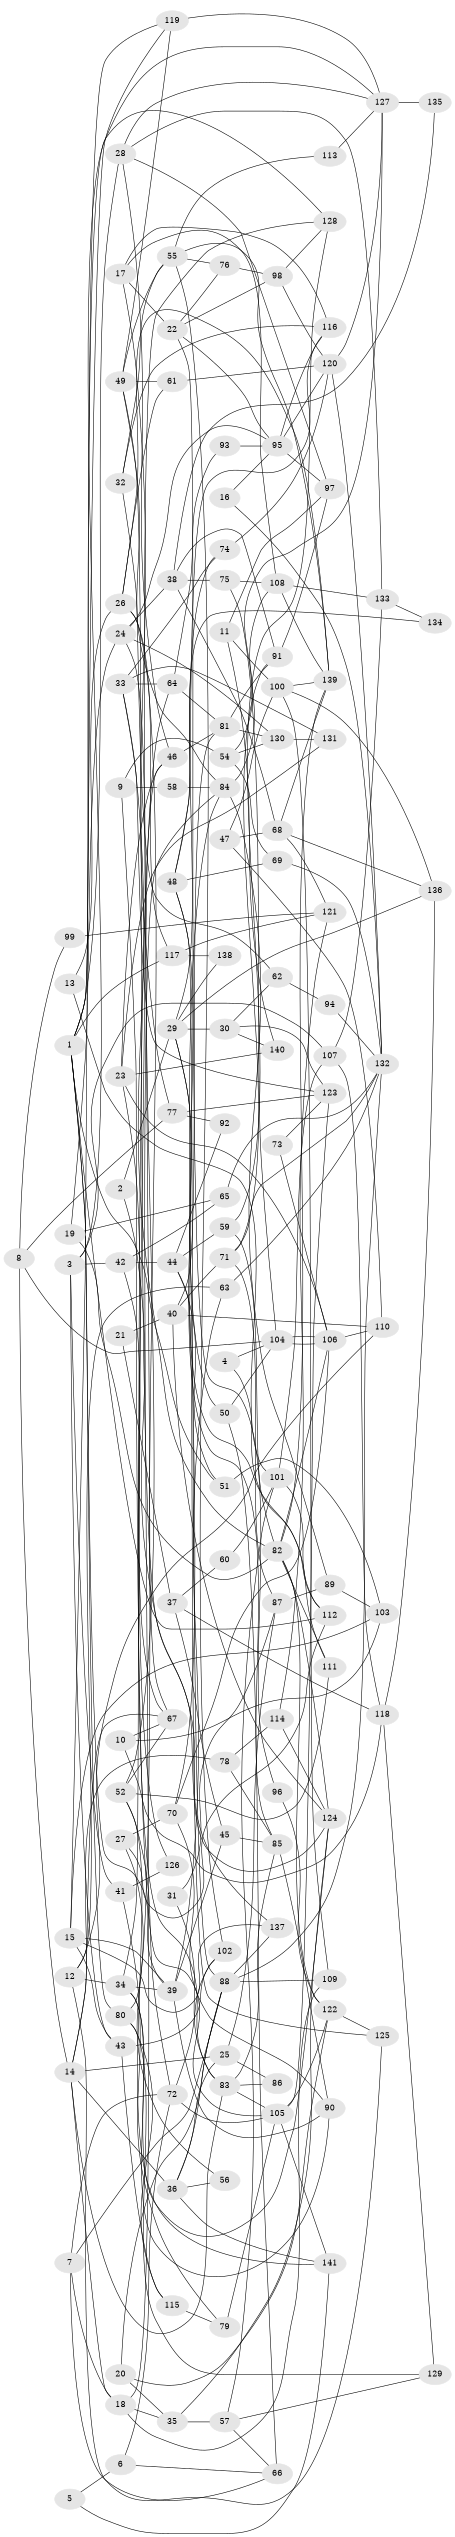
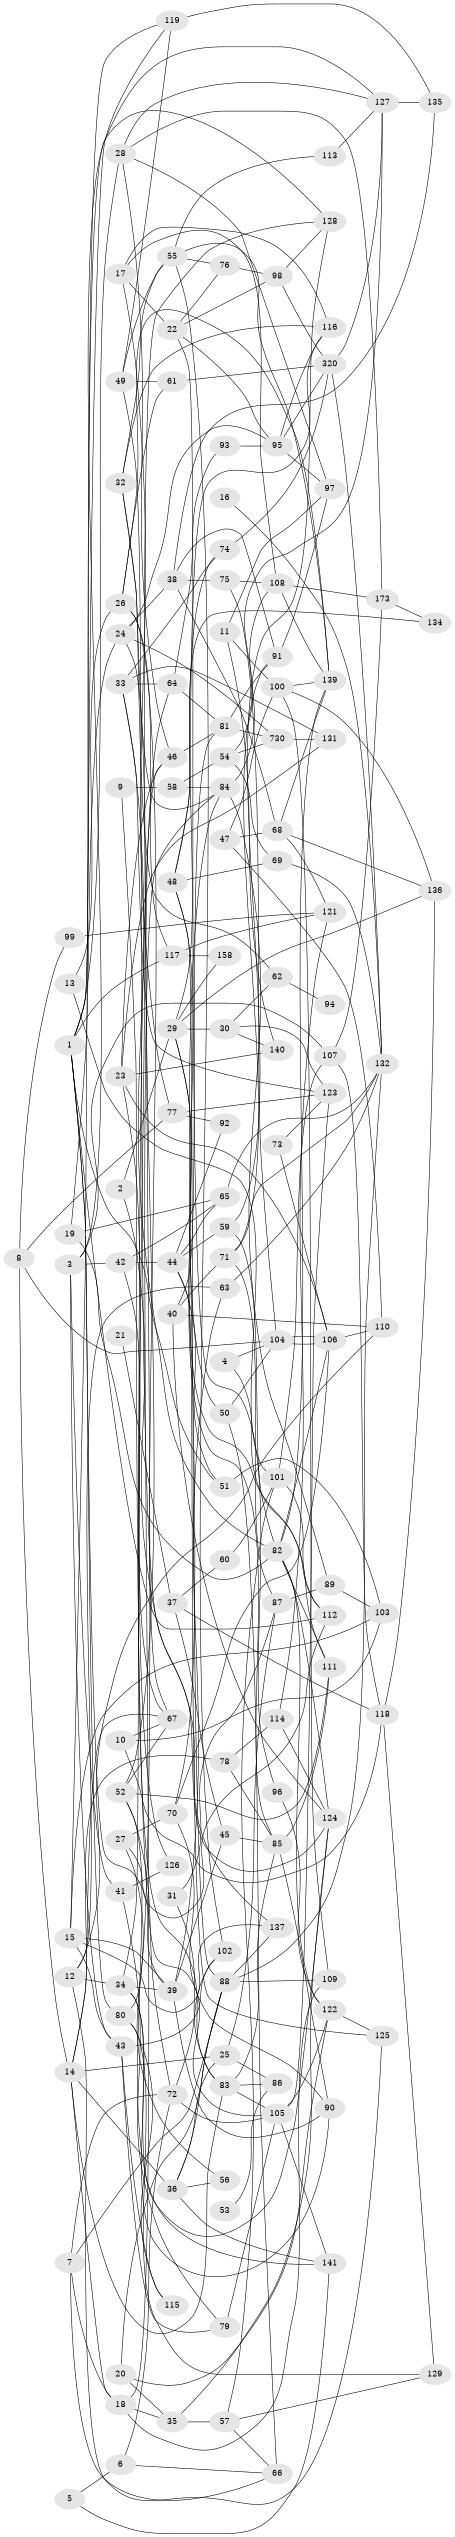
edge "119" -- "127": now "119" -- "135"
node "120": label "120" -> "320"
edge "95" -- "16": removed
edge "49" -- "84": now "32" -- "84"
node "133": label "133" -> "173"
node "130": label "130" -> "730"
edge "54" -- "9": now "54" -- "58"
node "138": label "138" -> "158"
edge "94" -- "132": removed
edge "65" -- "44": added
edge "40" -- "21": removed
edge "111" -- "85": added
node "53": added
edge "115" -- "79": now "43" -- "79"
